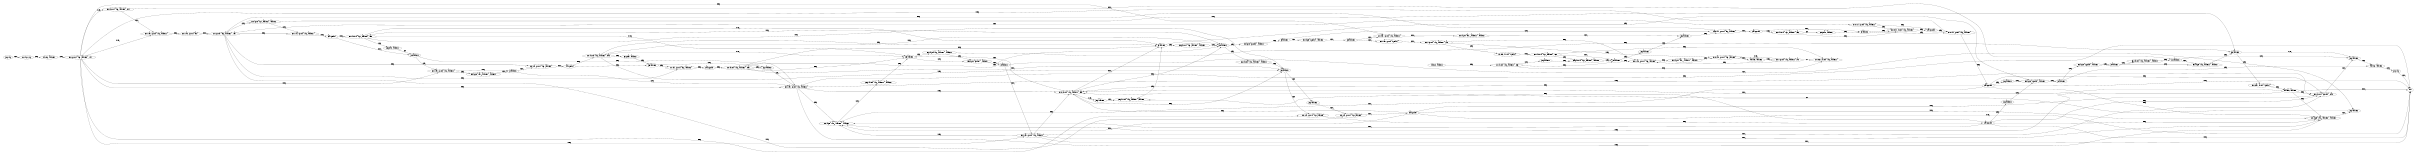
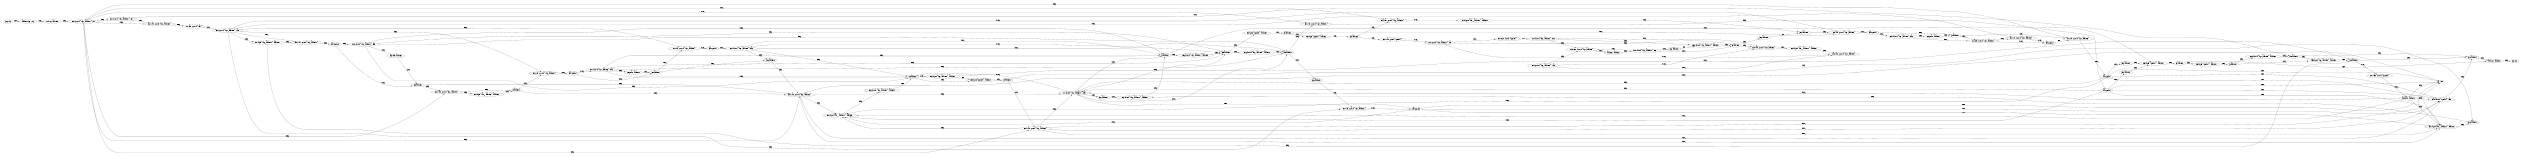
edge "mov rsi , qword [ rbp - address ]" -> "mov edi , dword [ rbp - address ]": reversed
edge "mov ecx , dword [ rbp - address ]" -> "add ecx , address": added, label "DFG"
node "mov rbp , rsp": label "mov rbp , rsp" -> "address rbp , rsp"
node "add rax , address": removed
edge "pop rbp" -> "retn": removed, label "CFG"
